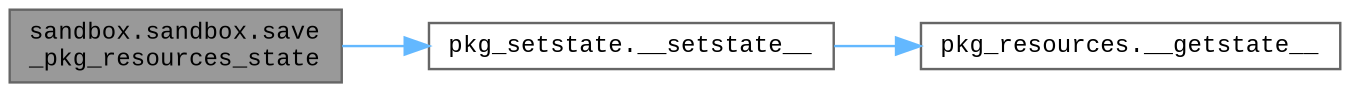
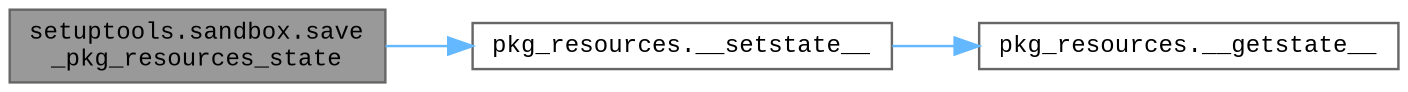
node "sandbox.sandbox.save _pkg_resources_state": label "sandbox.sandbox.save _pkg_resources_state" -> "setuptools.sandbox.save _pkg_resources_state"
node "pkg_setstate.__setstate__": label "pkg_setstate.__setstate__" -> "pkg_resources.__setstate__"
